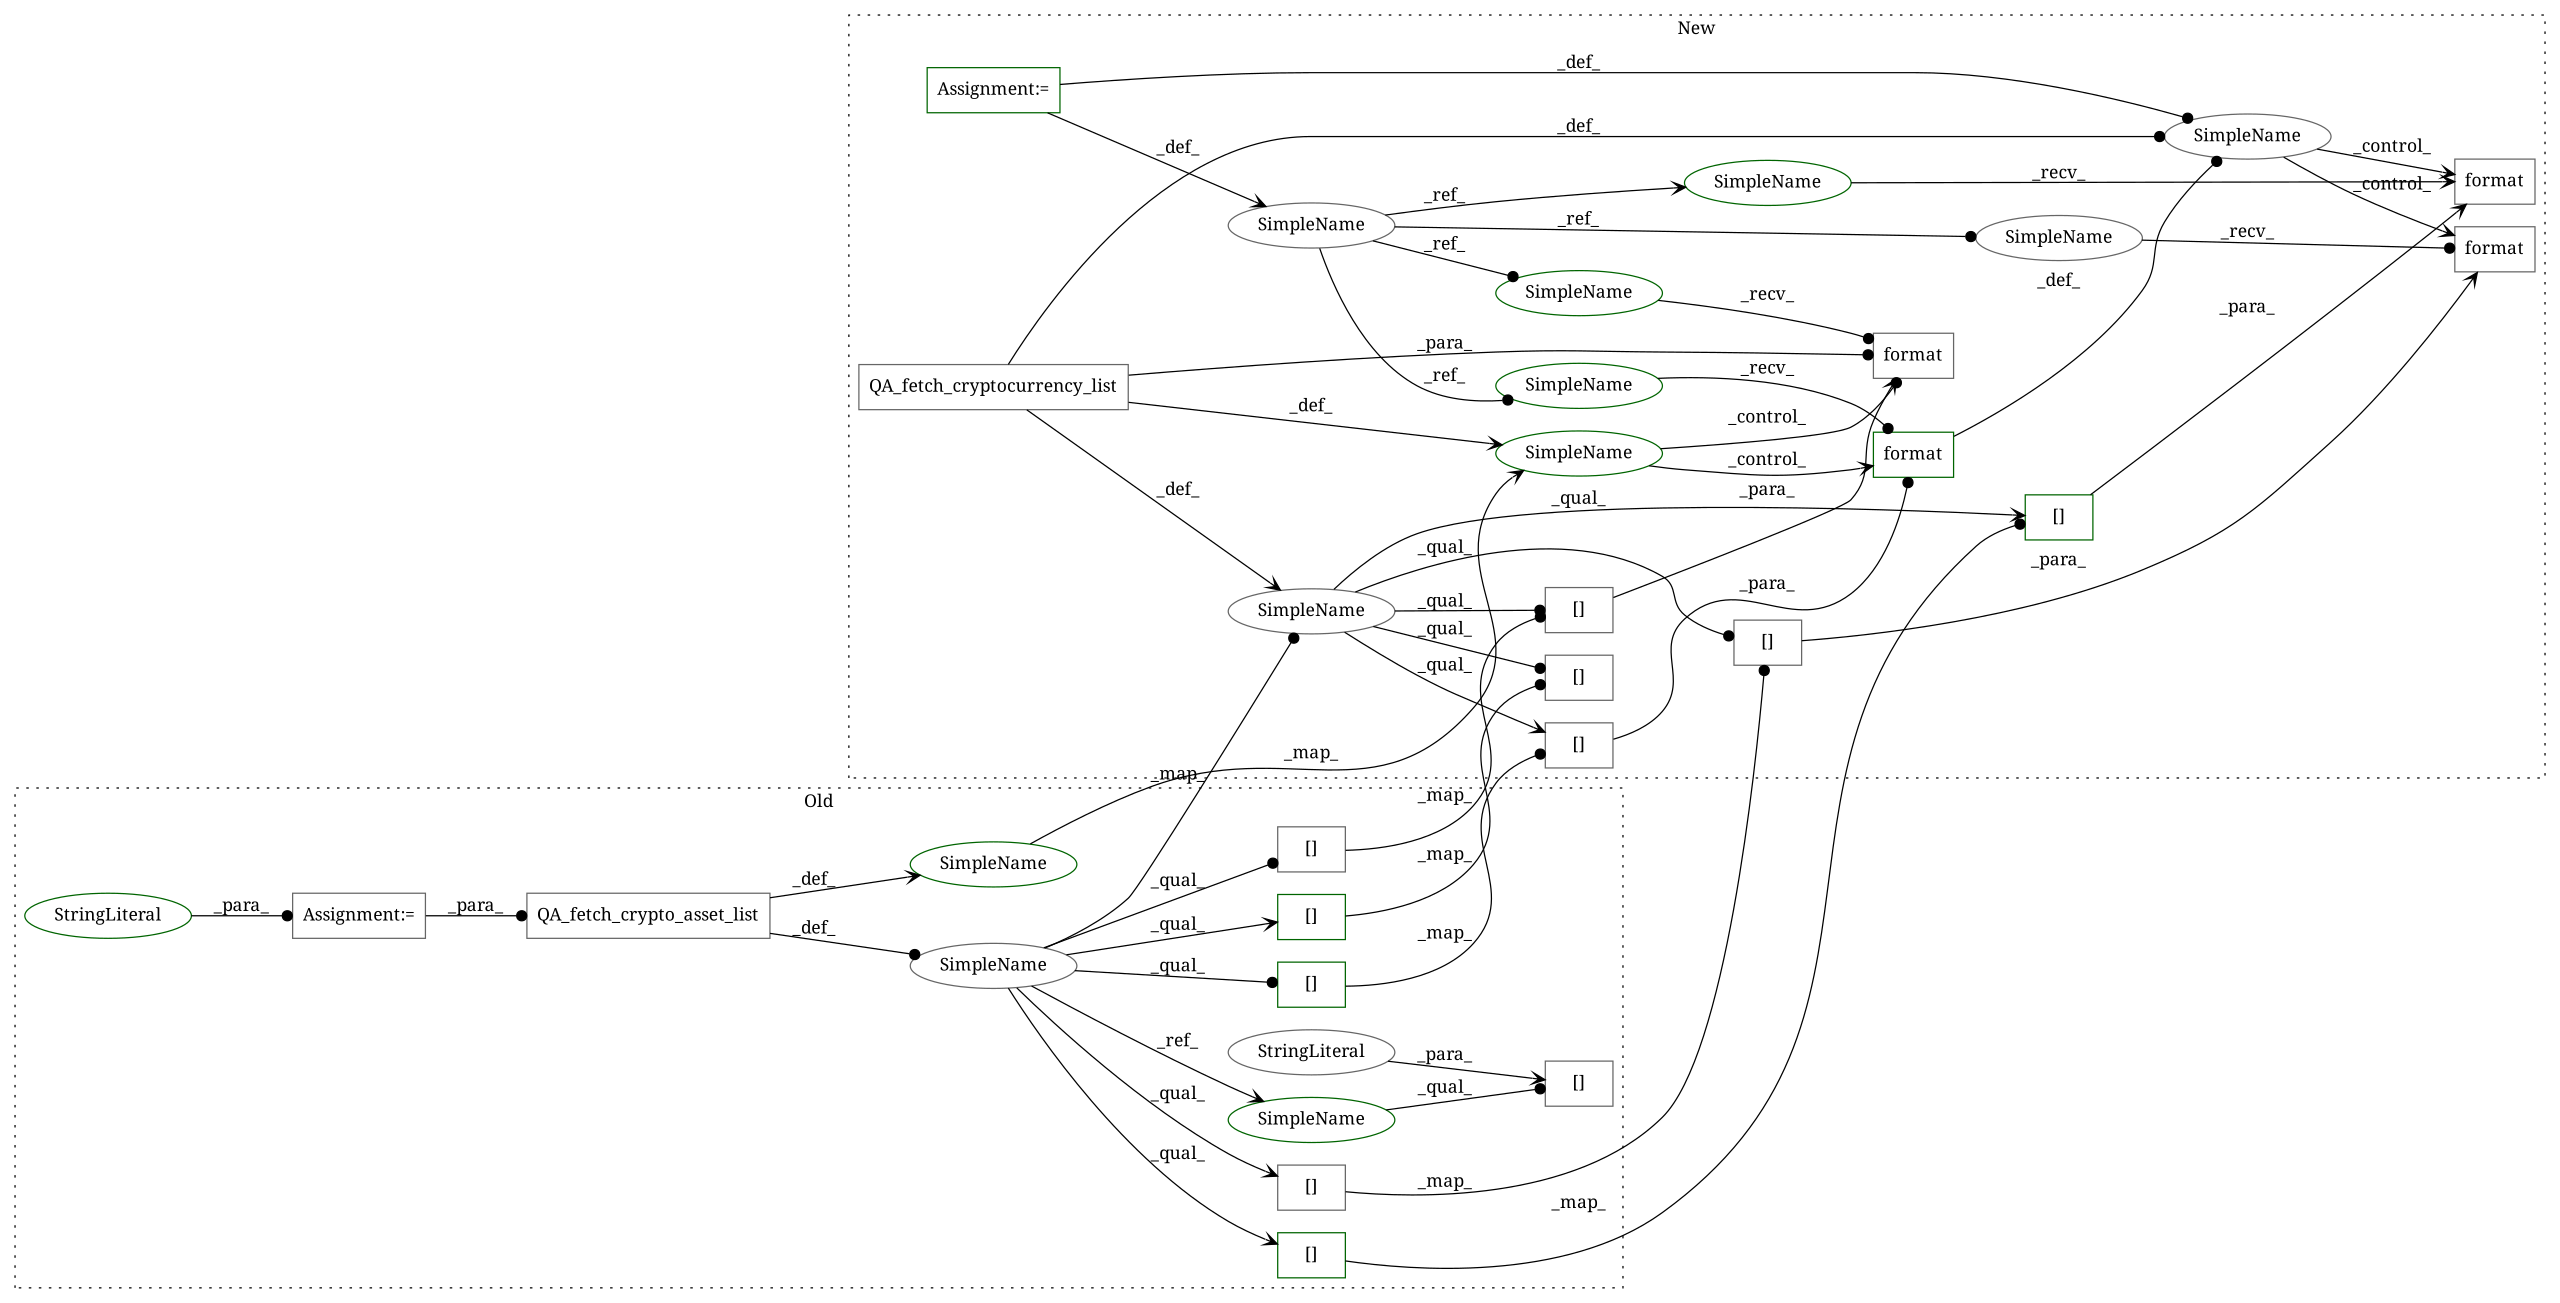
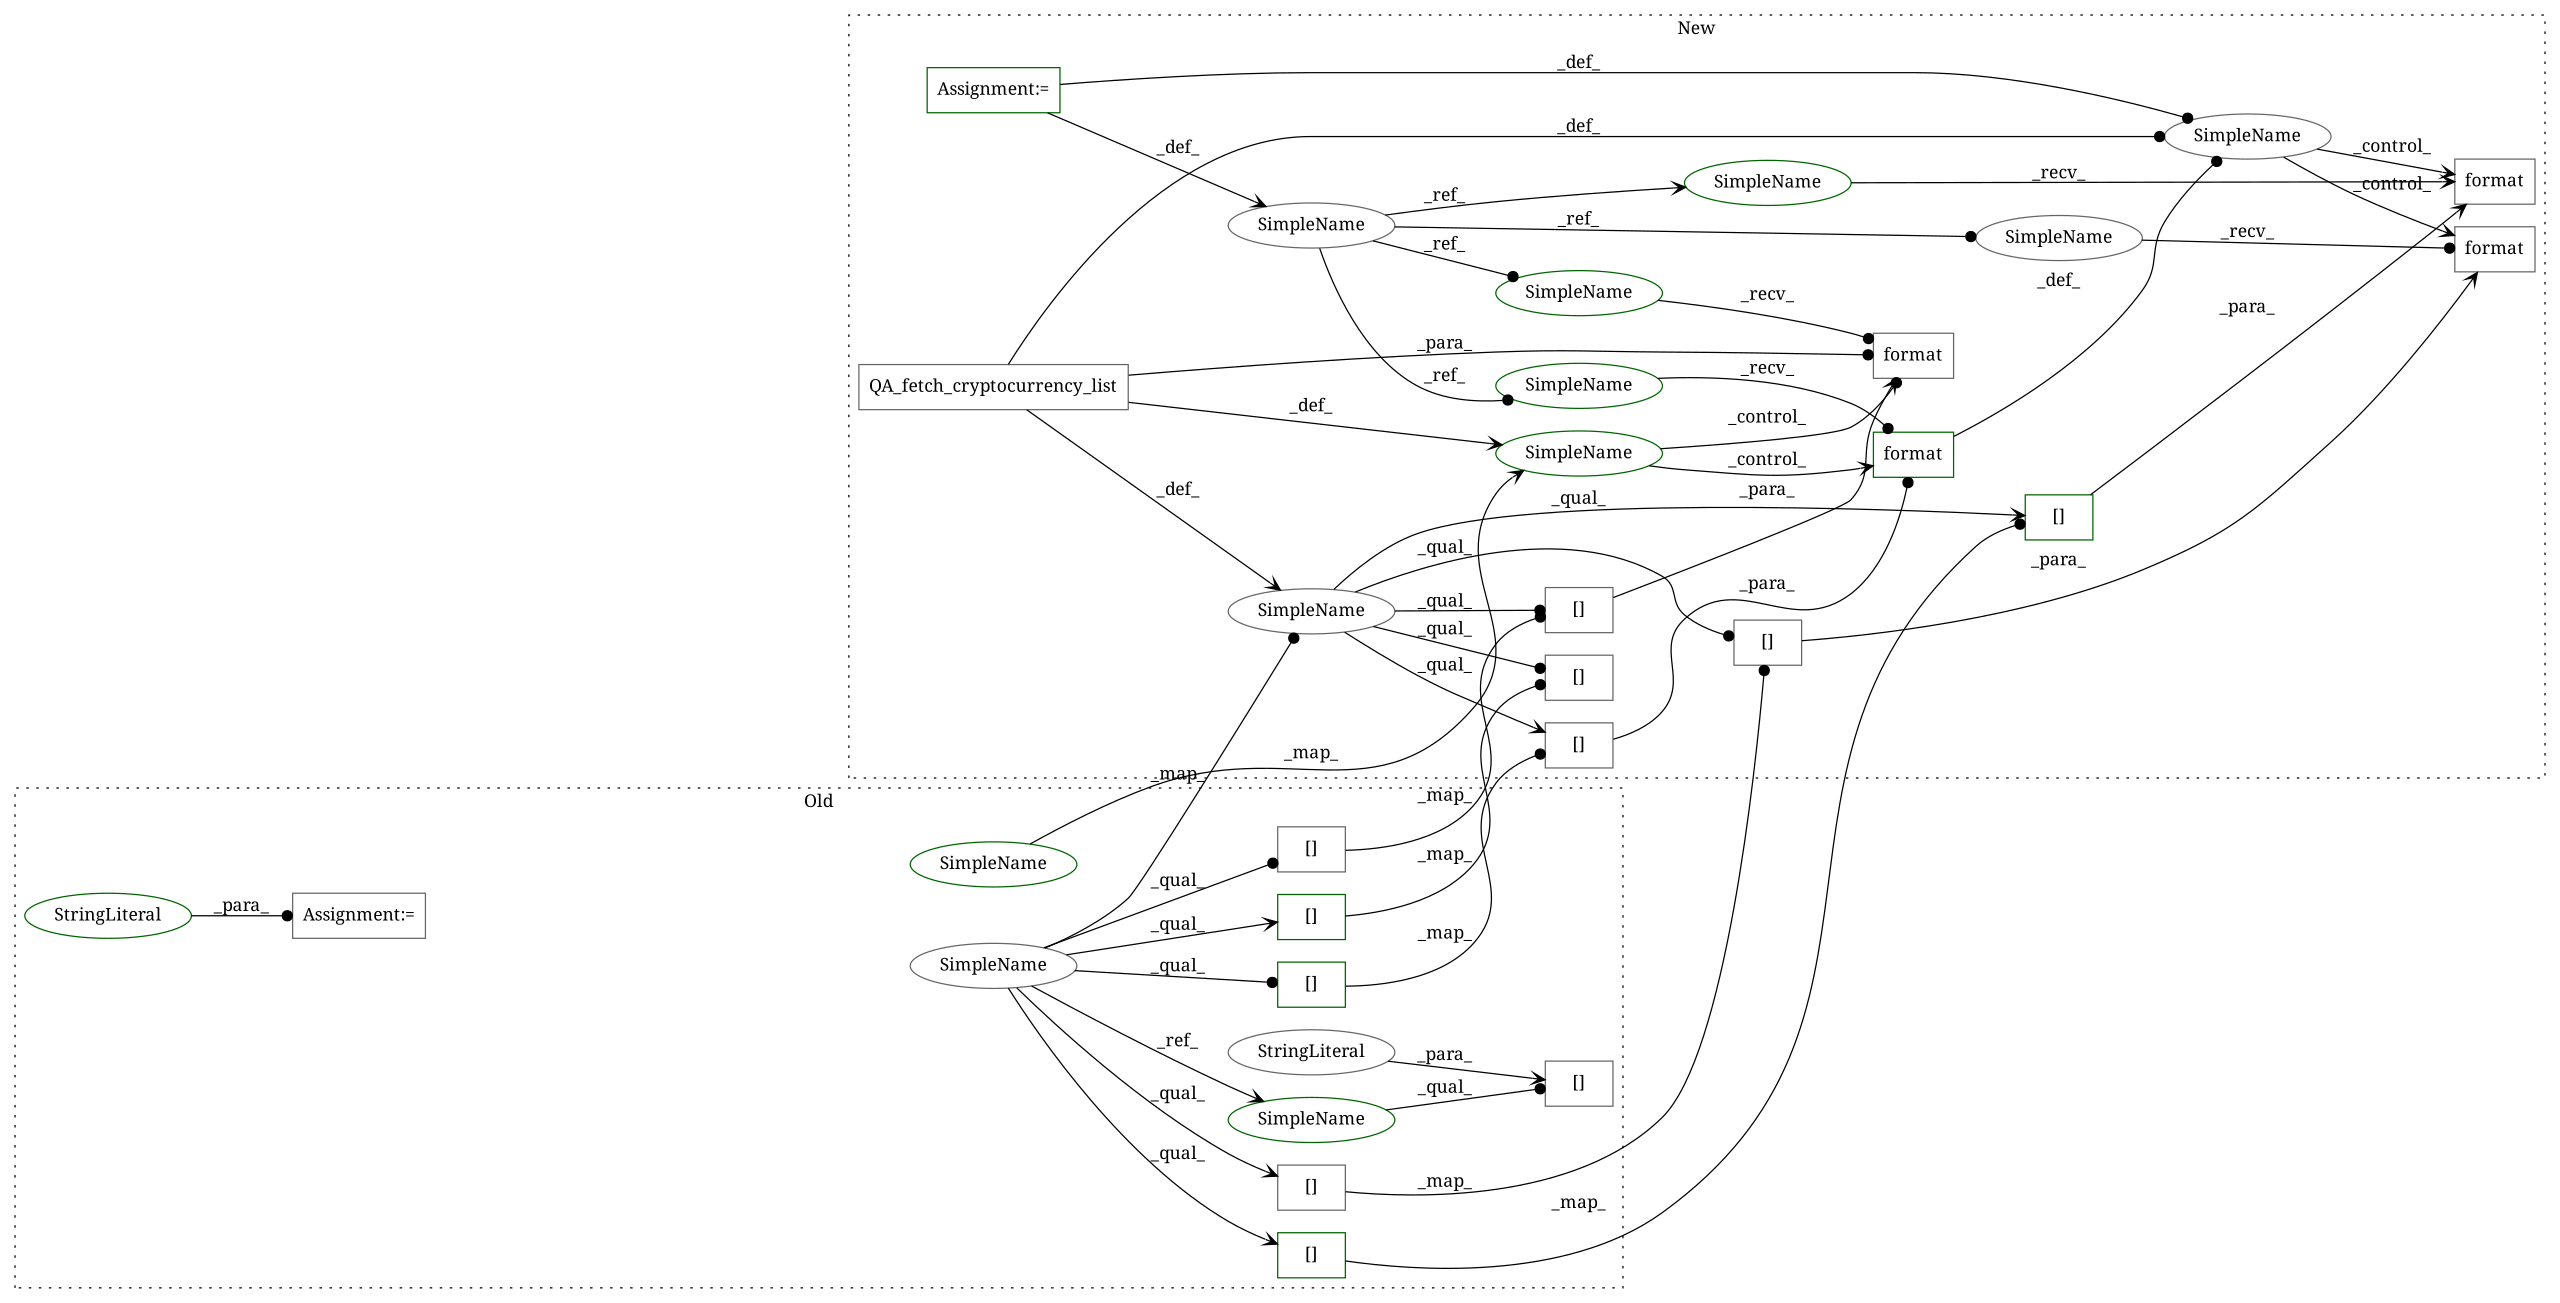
node "QA_fetch_crypto_asset_list": removed
